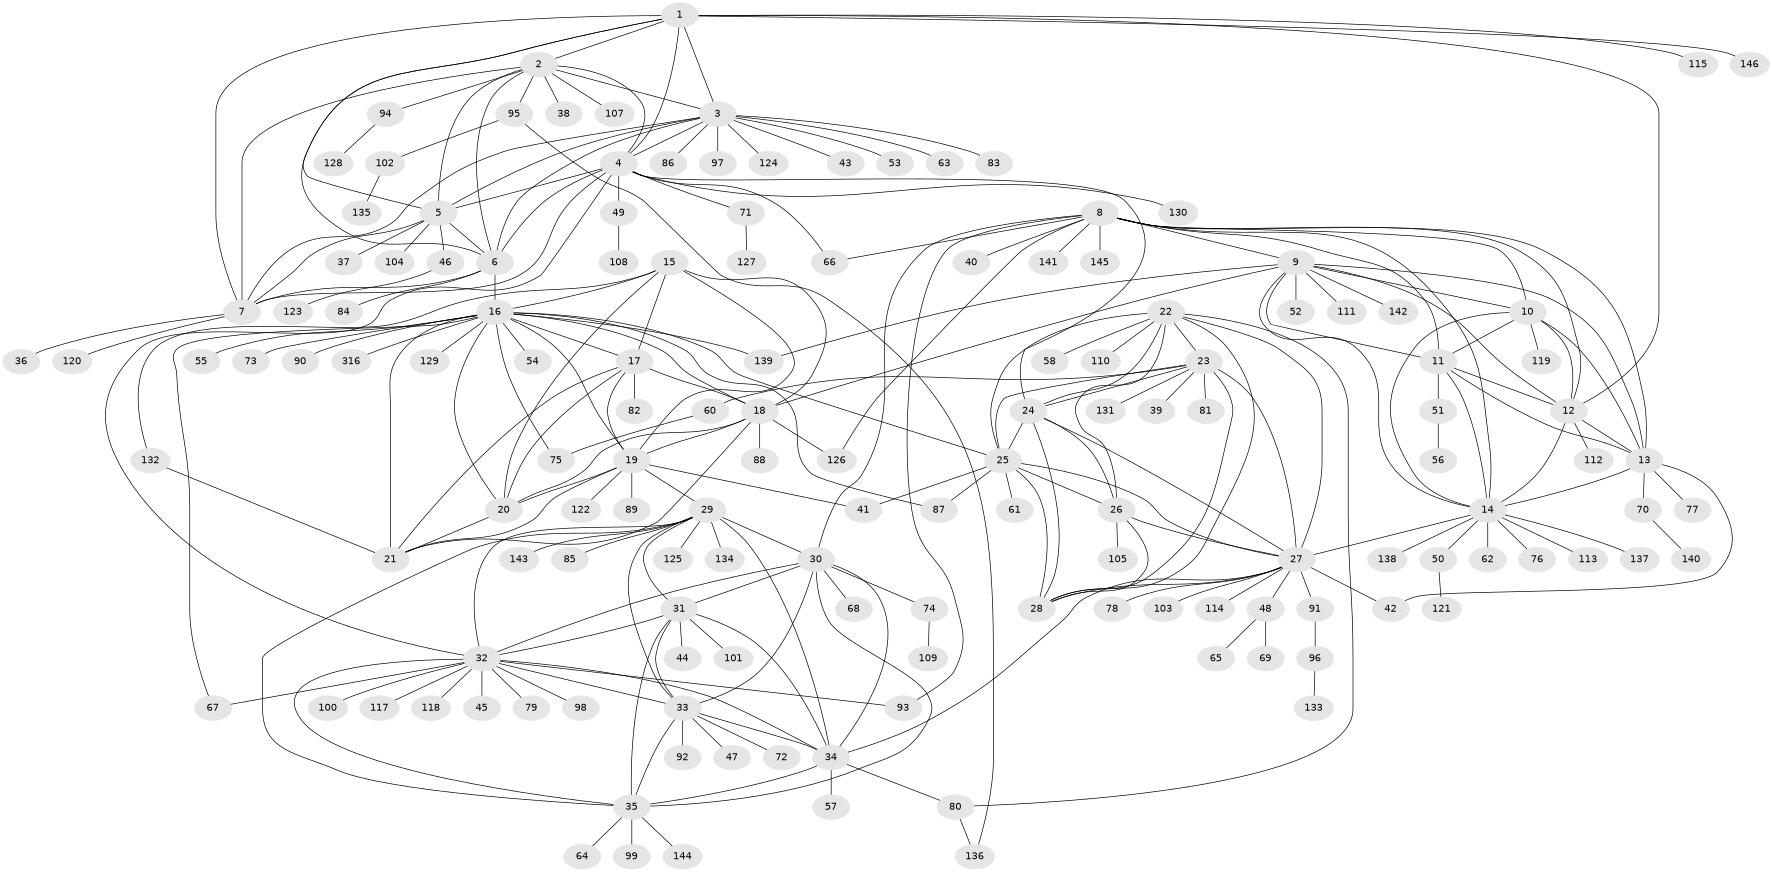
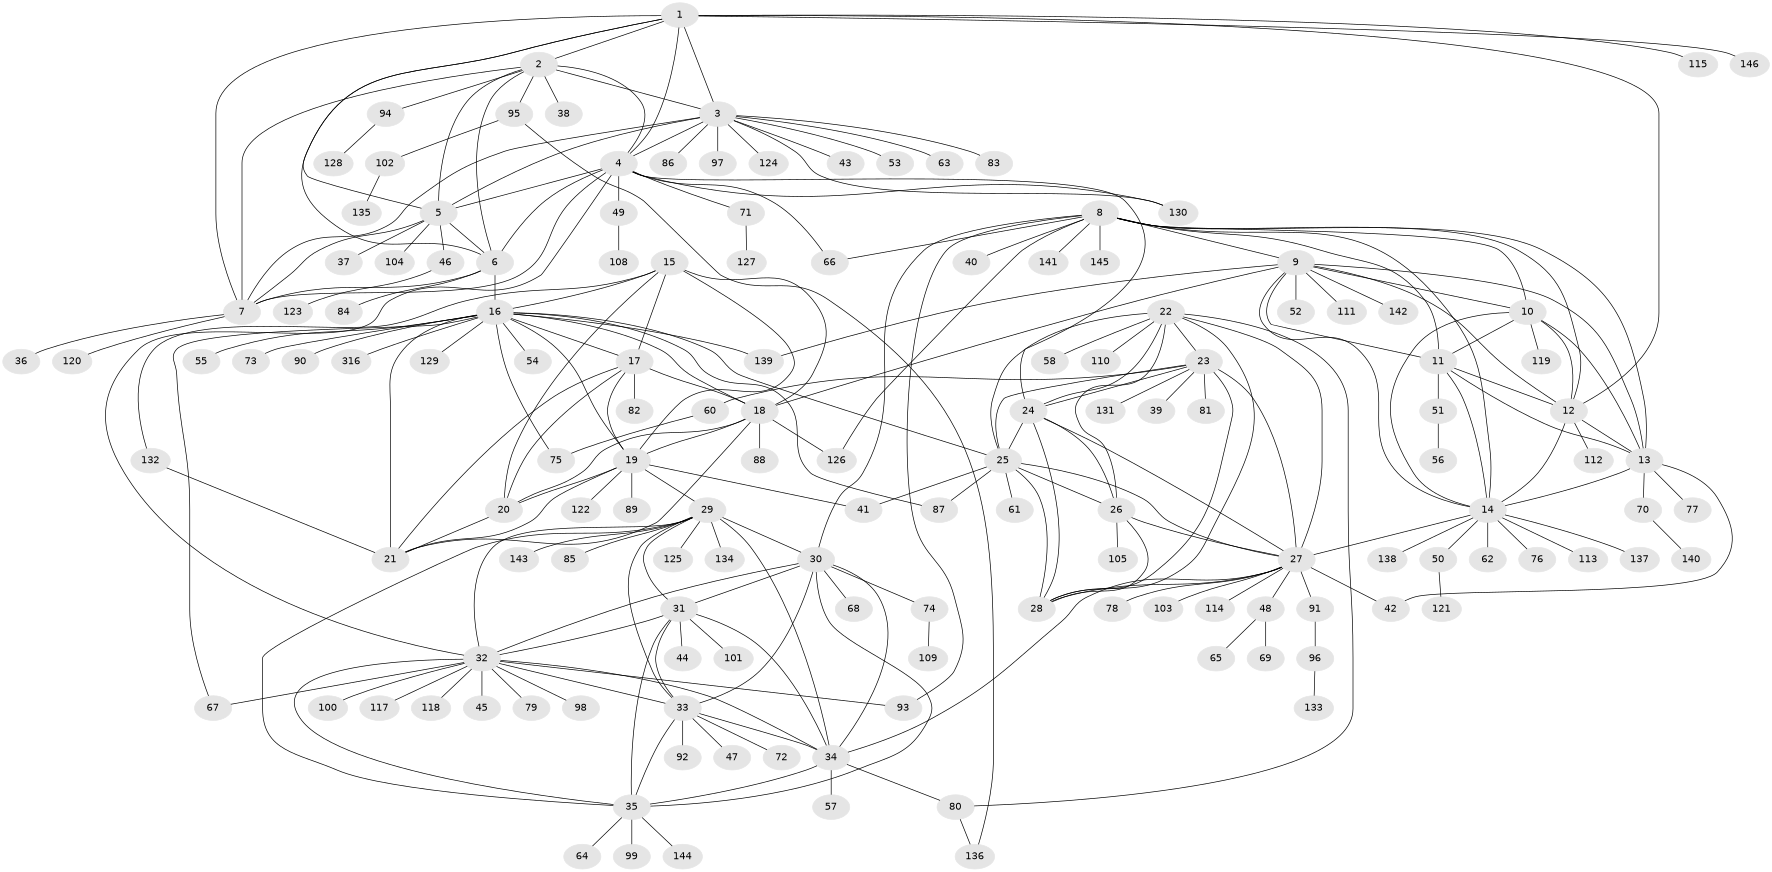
node "107": removed
edge "3" -- "6": now "3" -- "130"
edge "16" -- "20": removed
